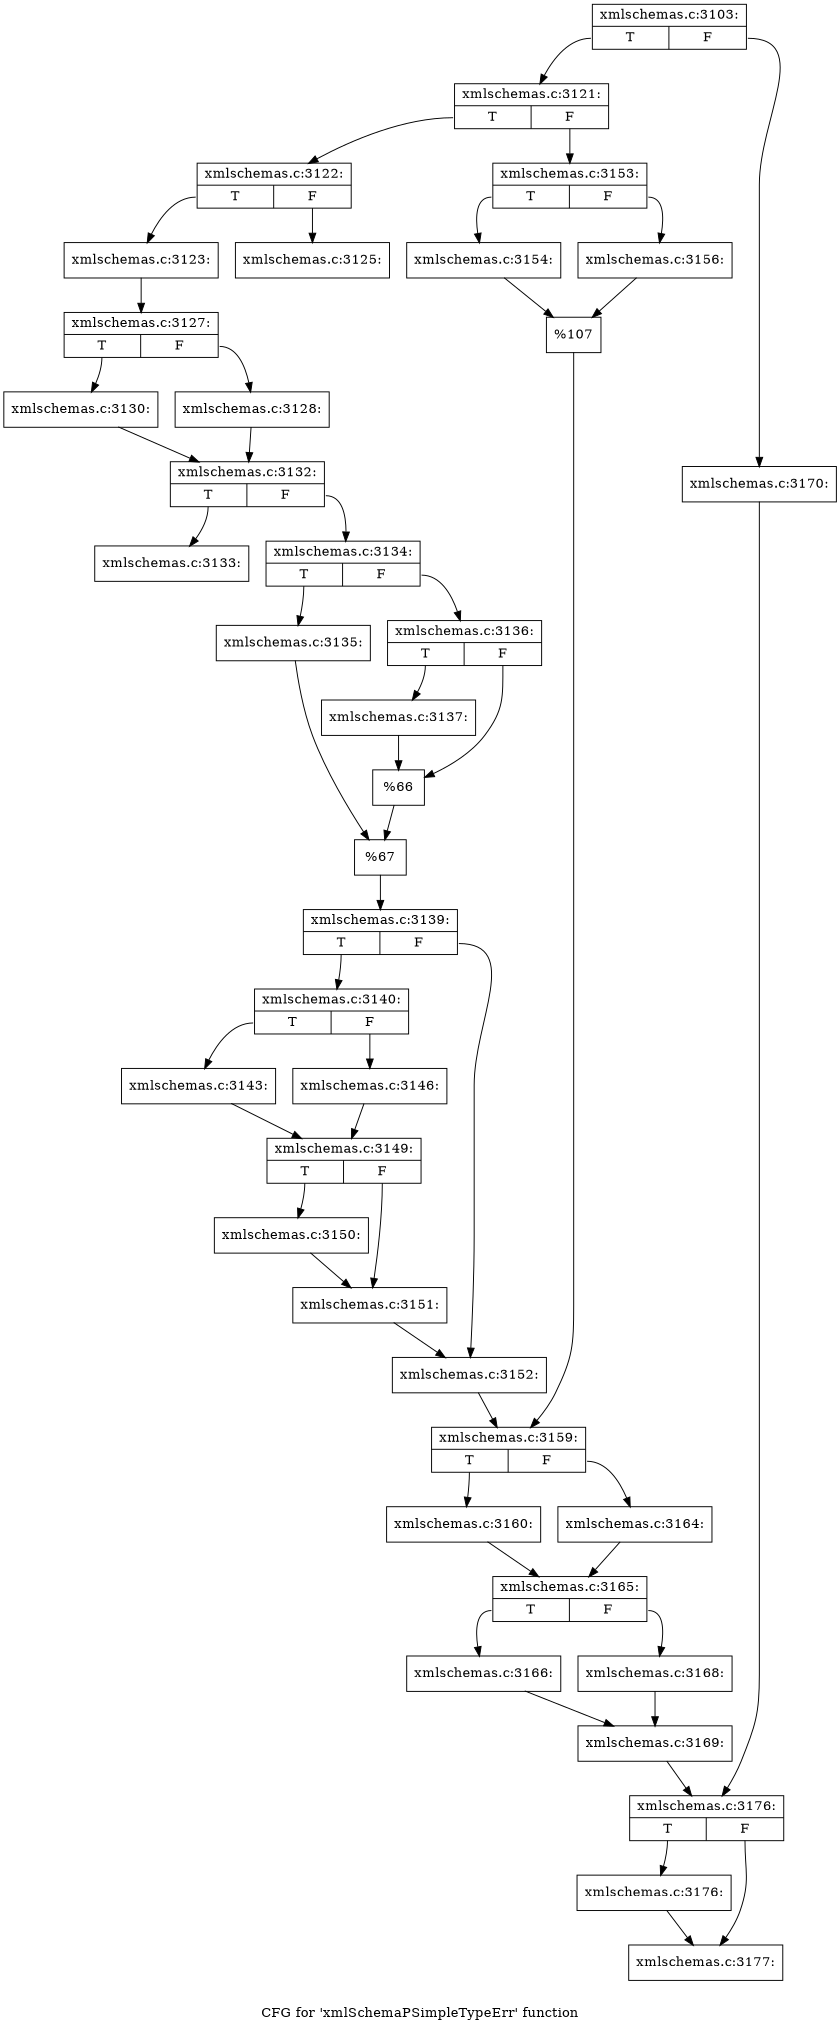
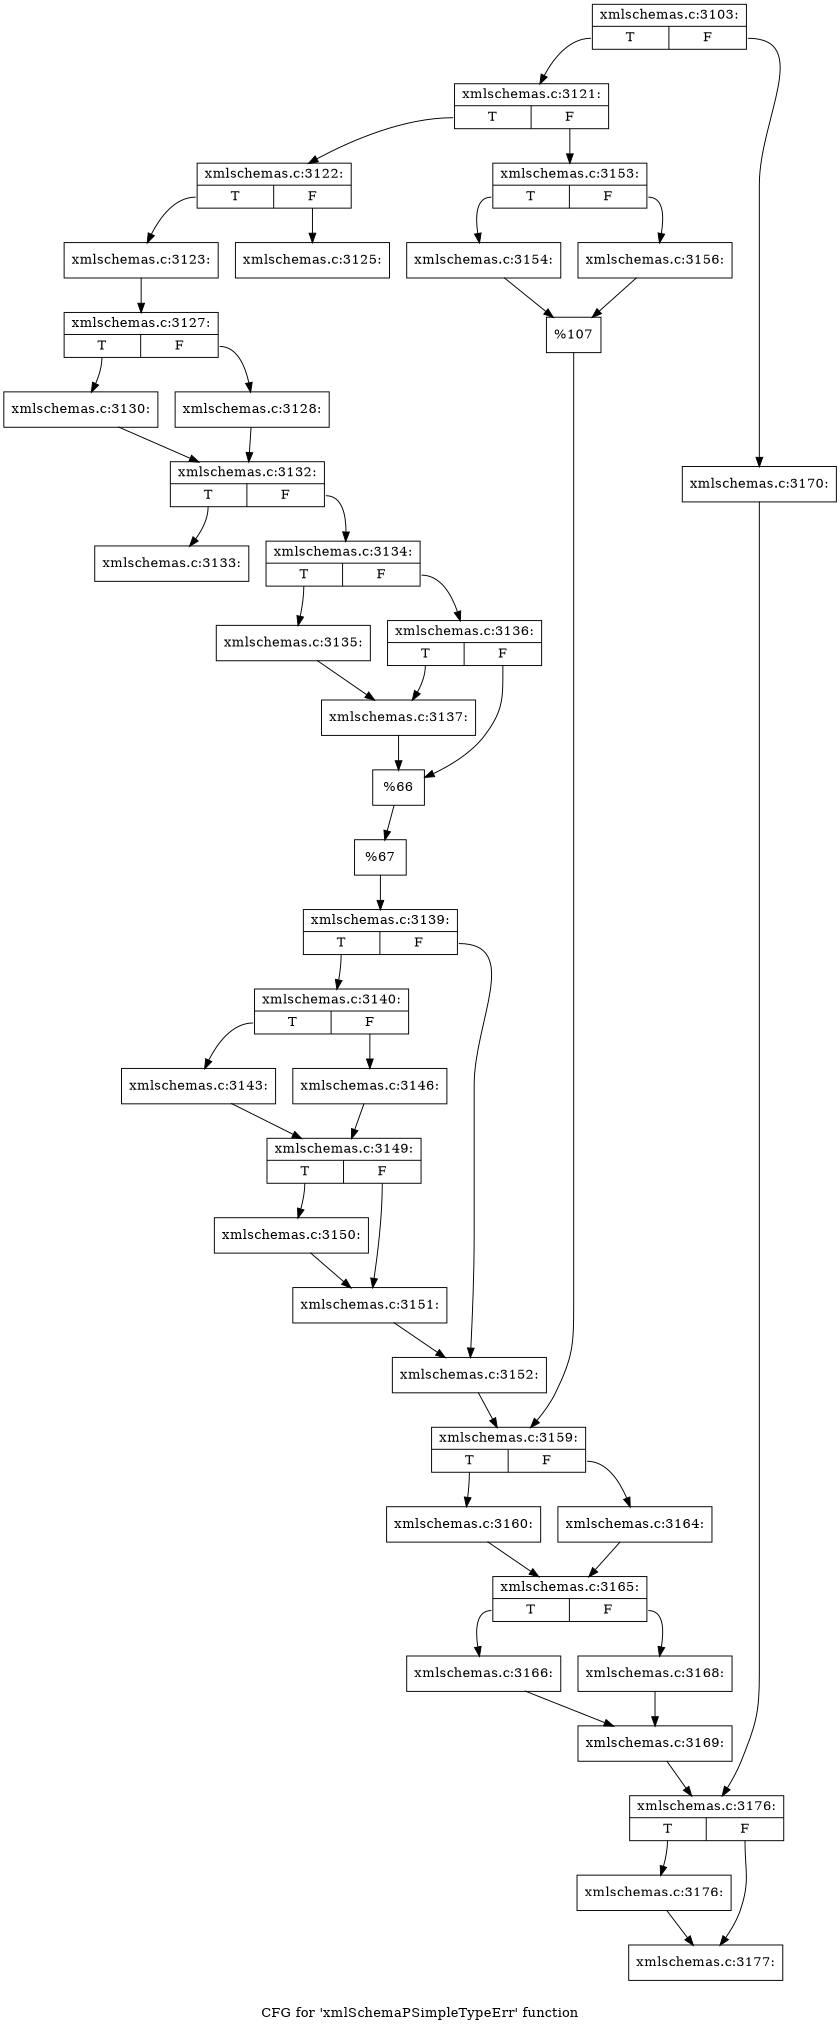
edge "xmlschemas.c:3135:" -> "%67": now "xmlschemas.c:3135:" -> "xmlschemas.c:3137:"
